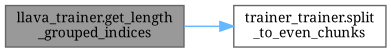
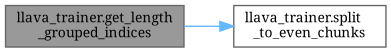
node "trainer_trainer.split _to_even_chunks": label "trainer_trainer.split _to_even_chunks" -> "llava_trainer.split _to_even_chunks"
